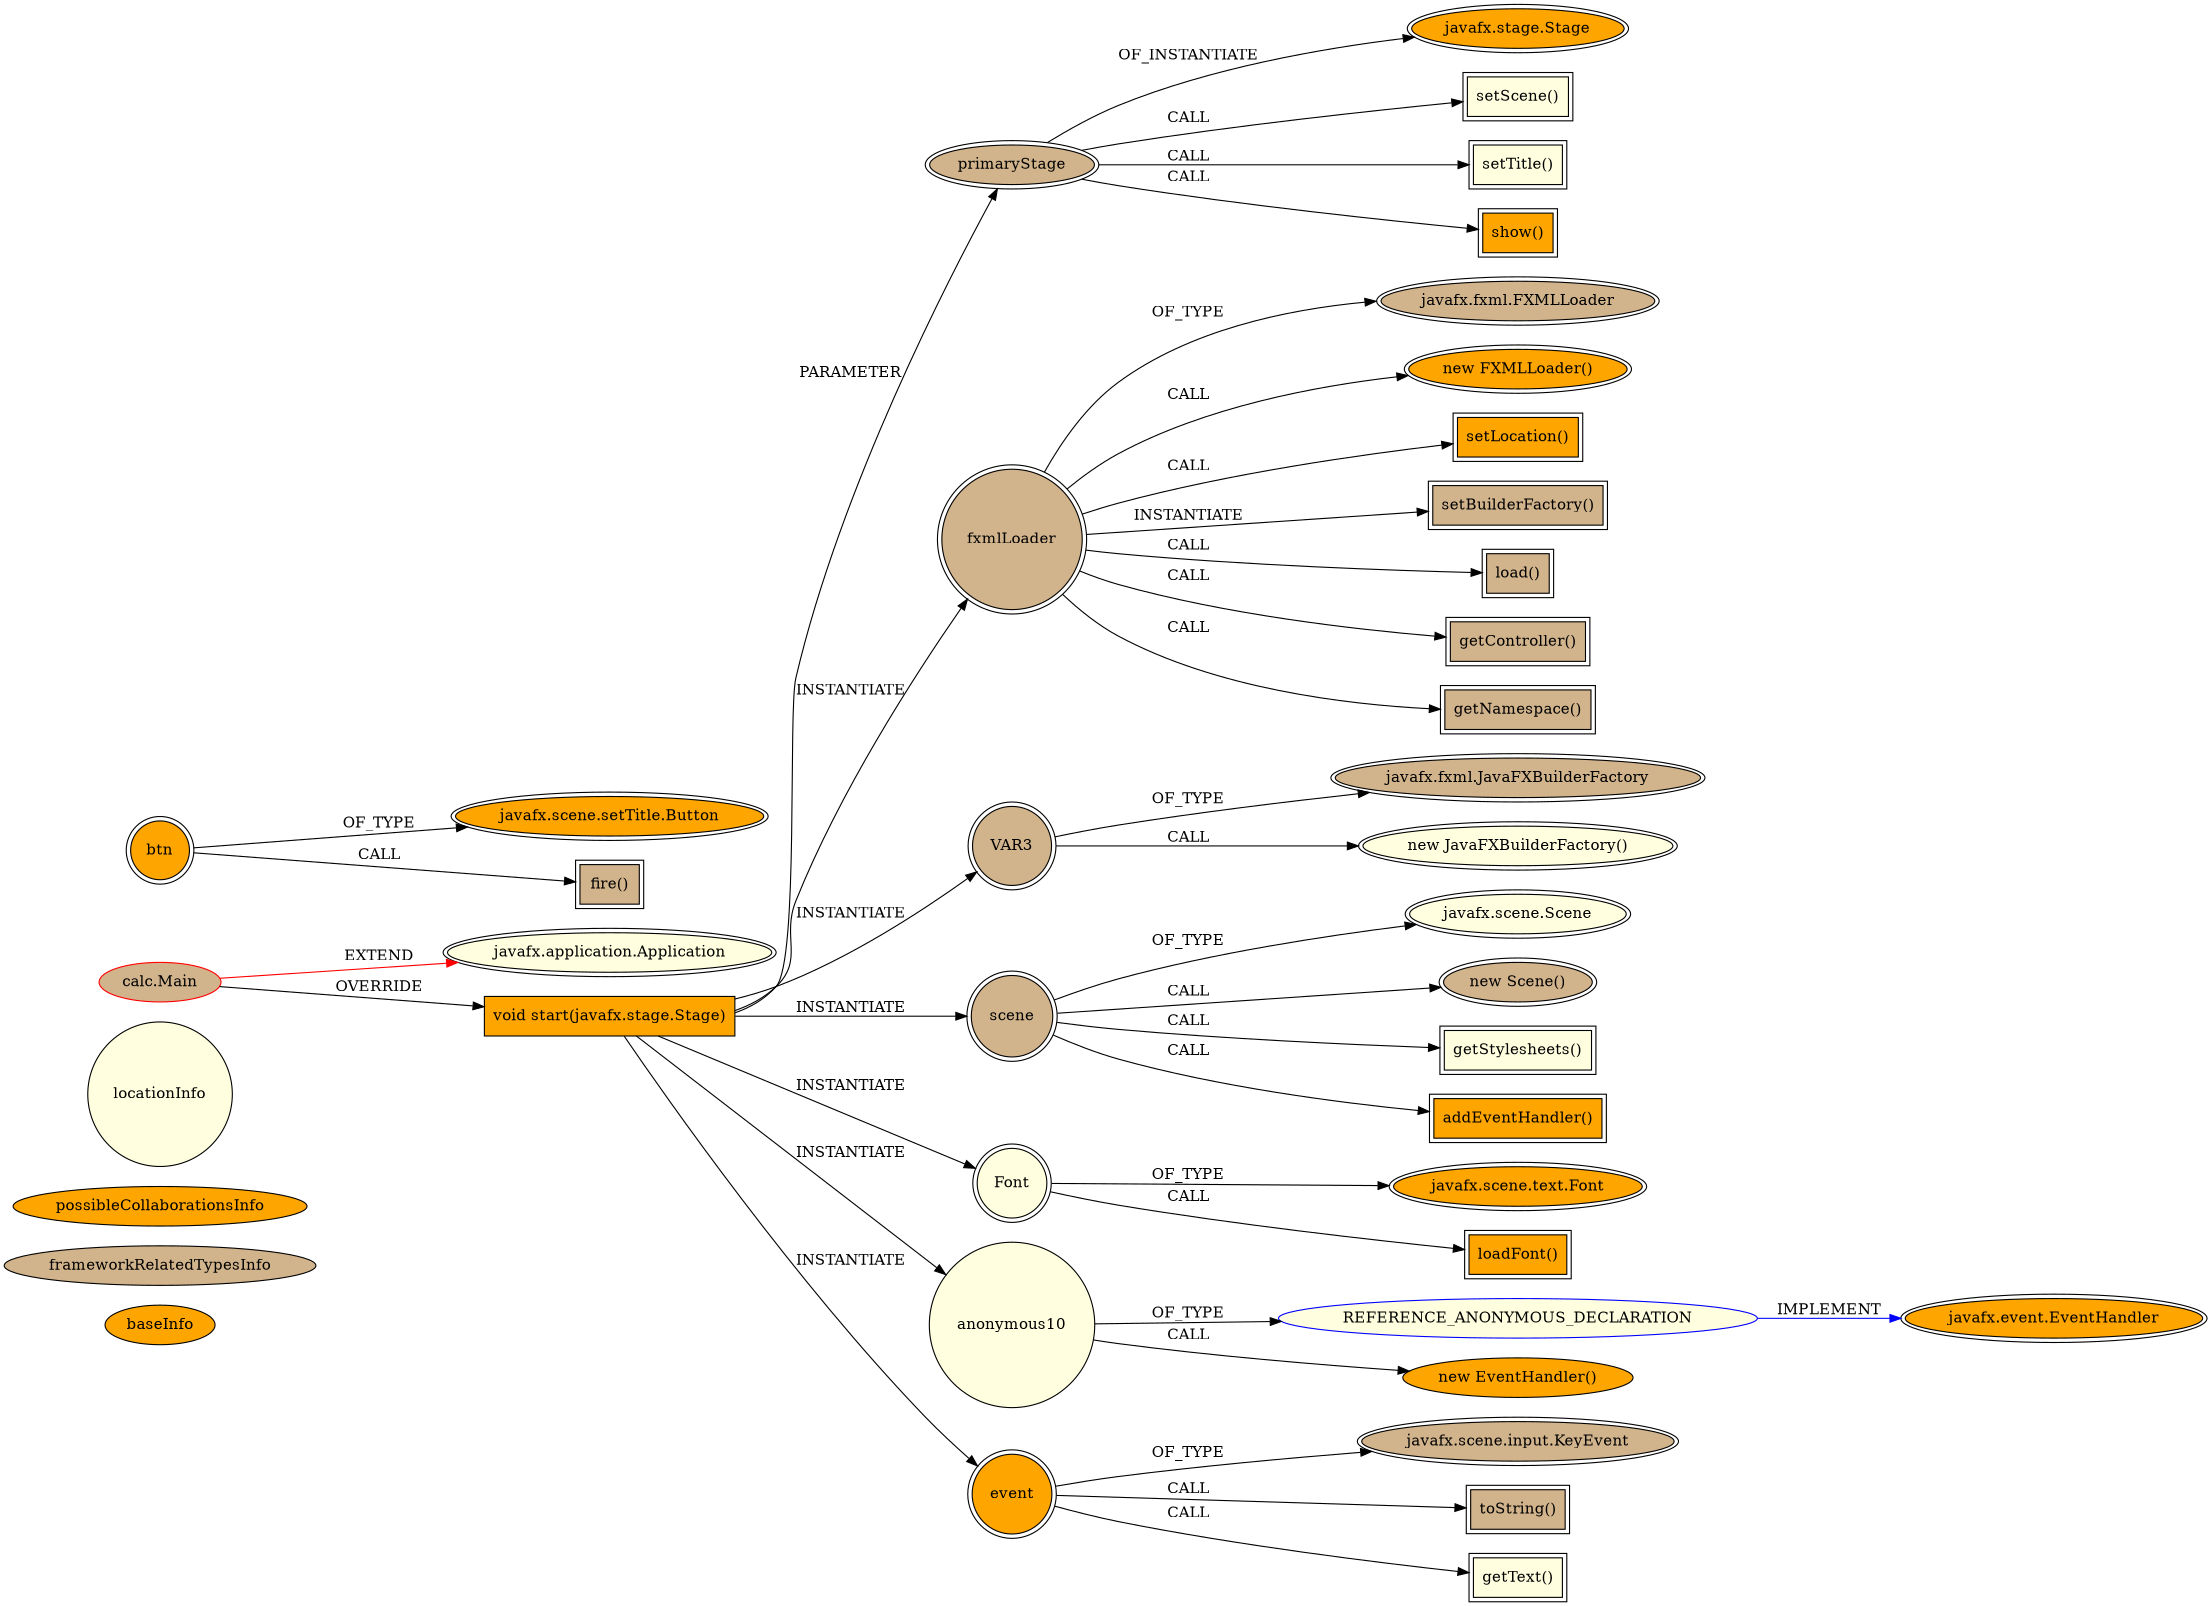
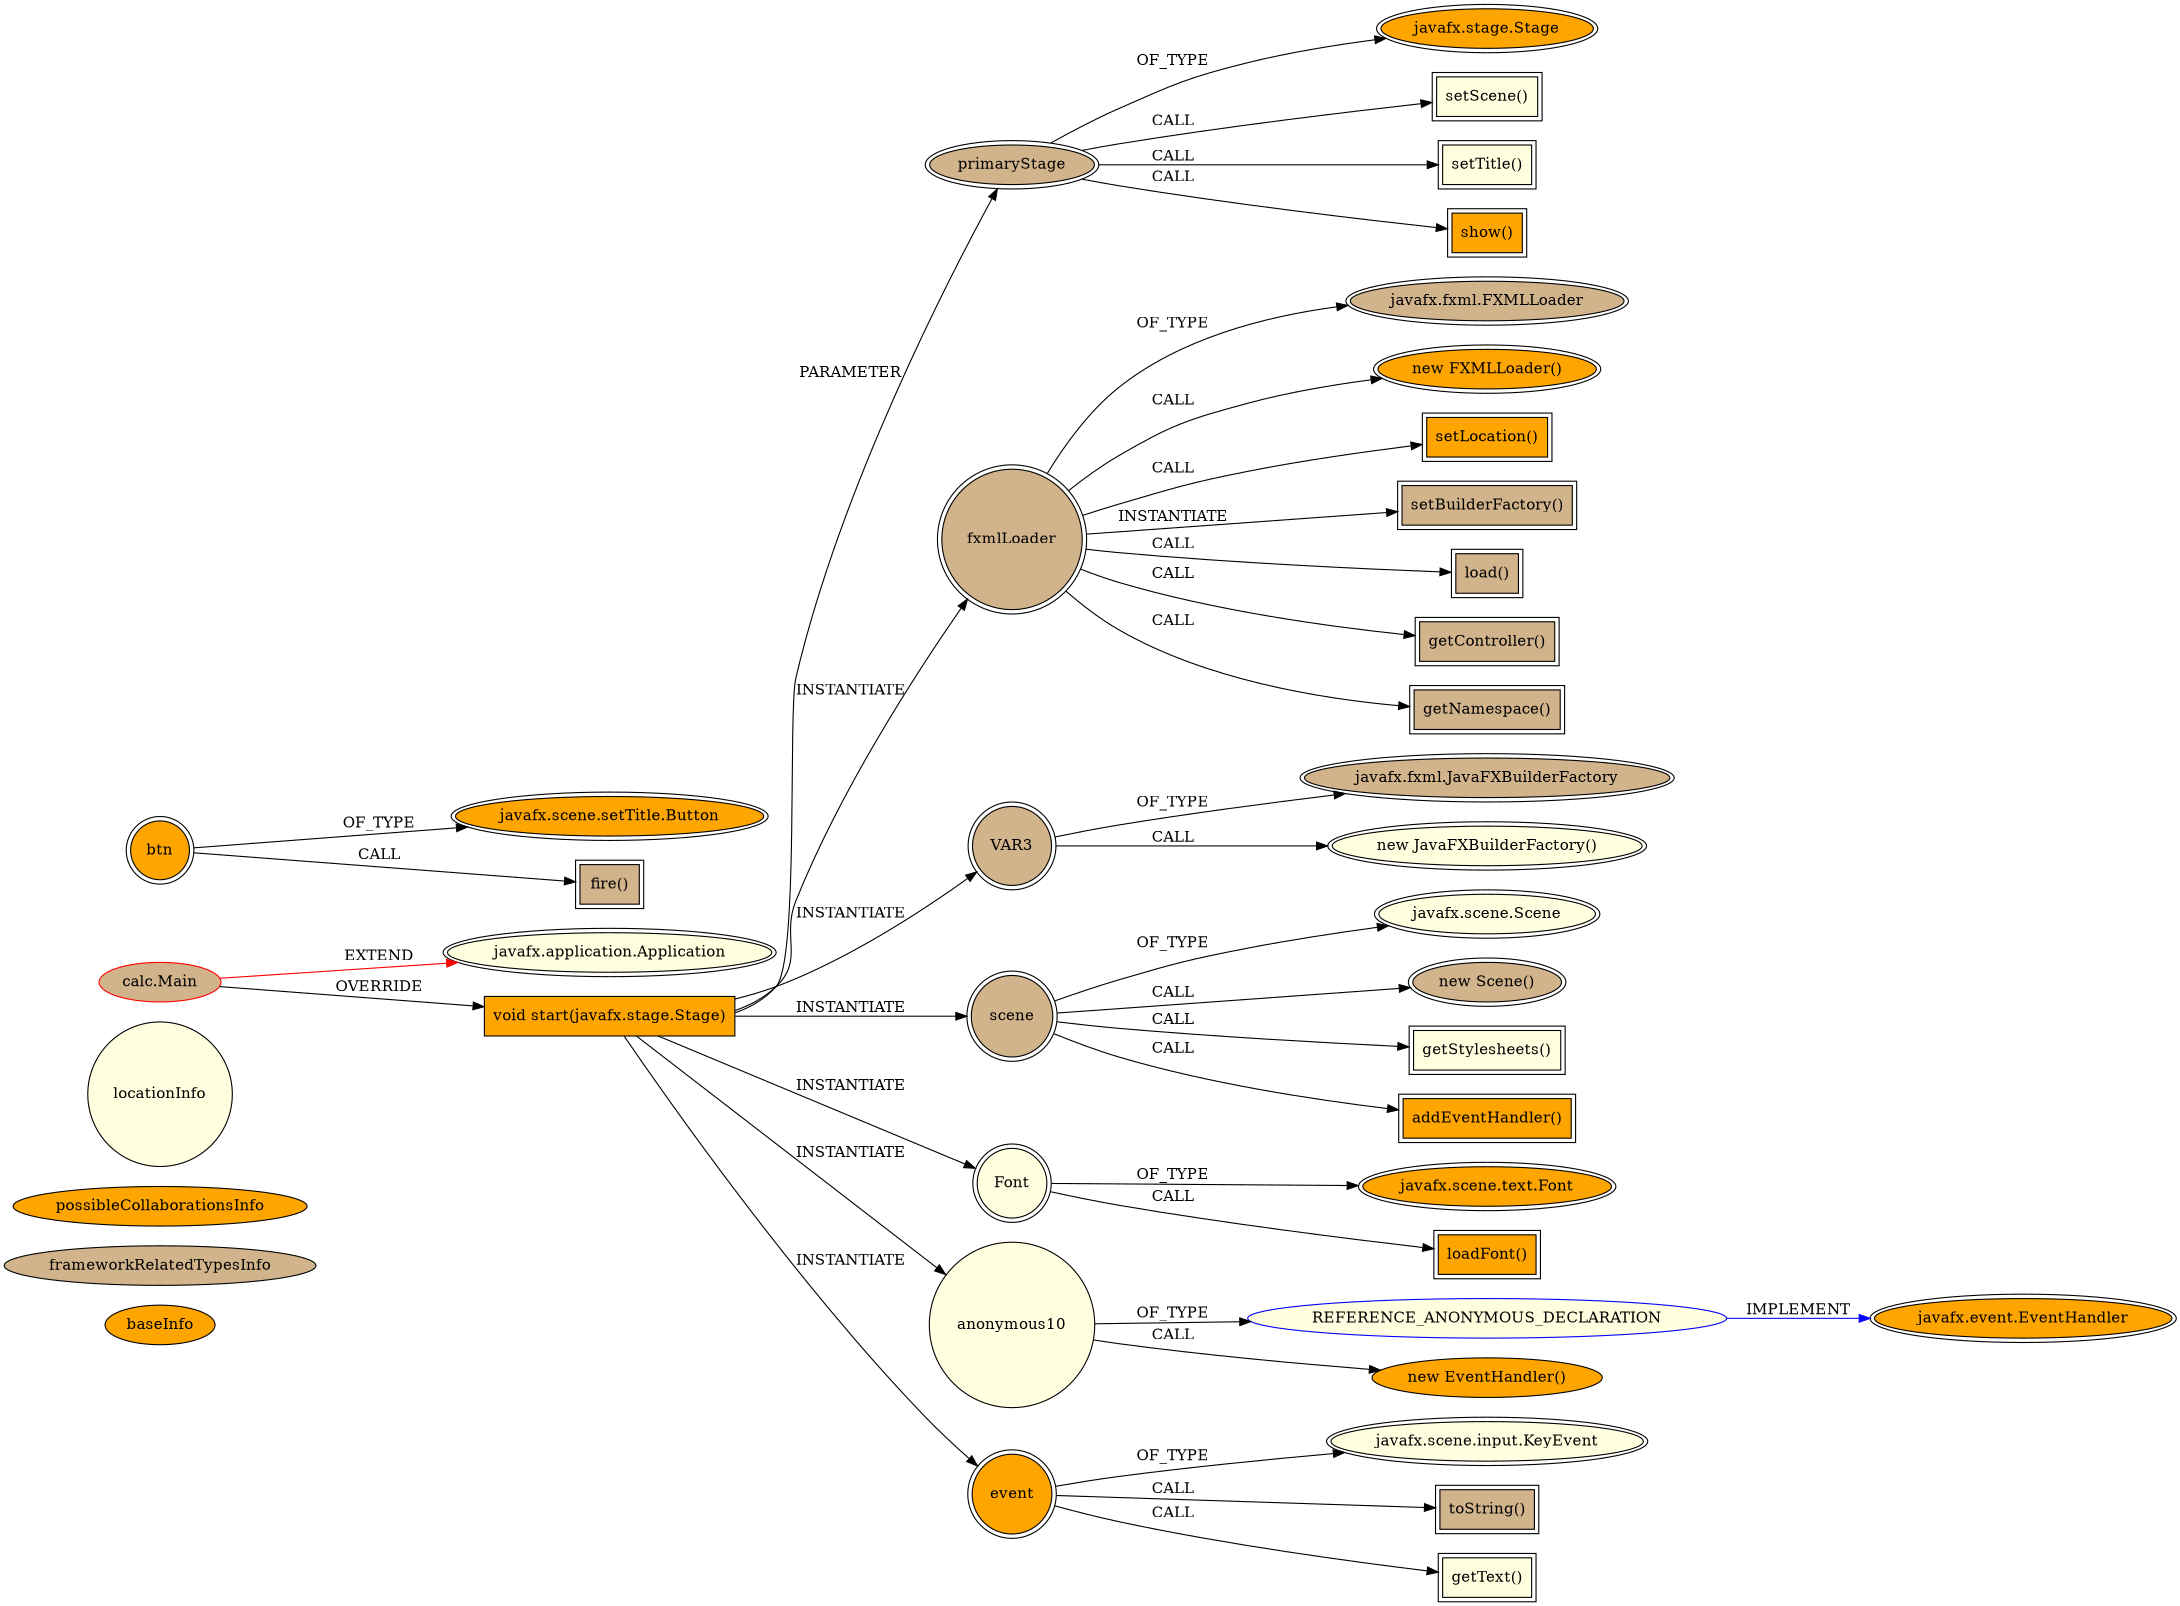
edge "primaryStage" -> "javafx.stage.Stage": label "OF_INSTANTIATE" -> "OF_TYPE"
node "javafx.scene.input.KeyEvent": fillcolor tan -> lightyellow
